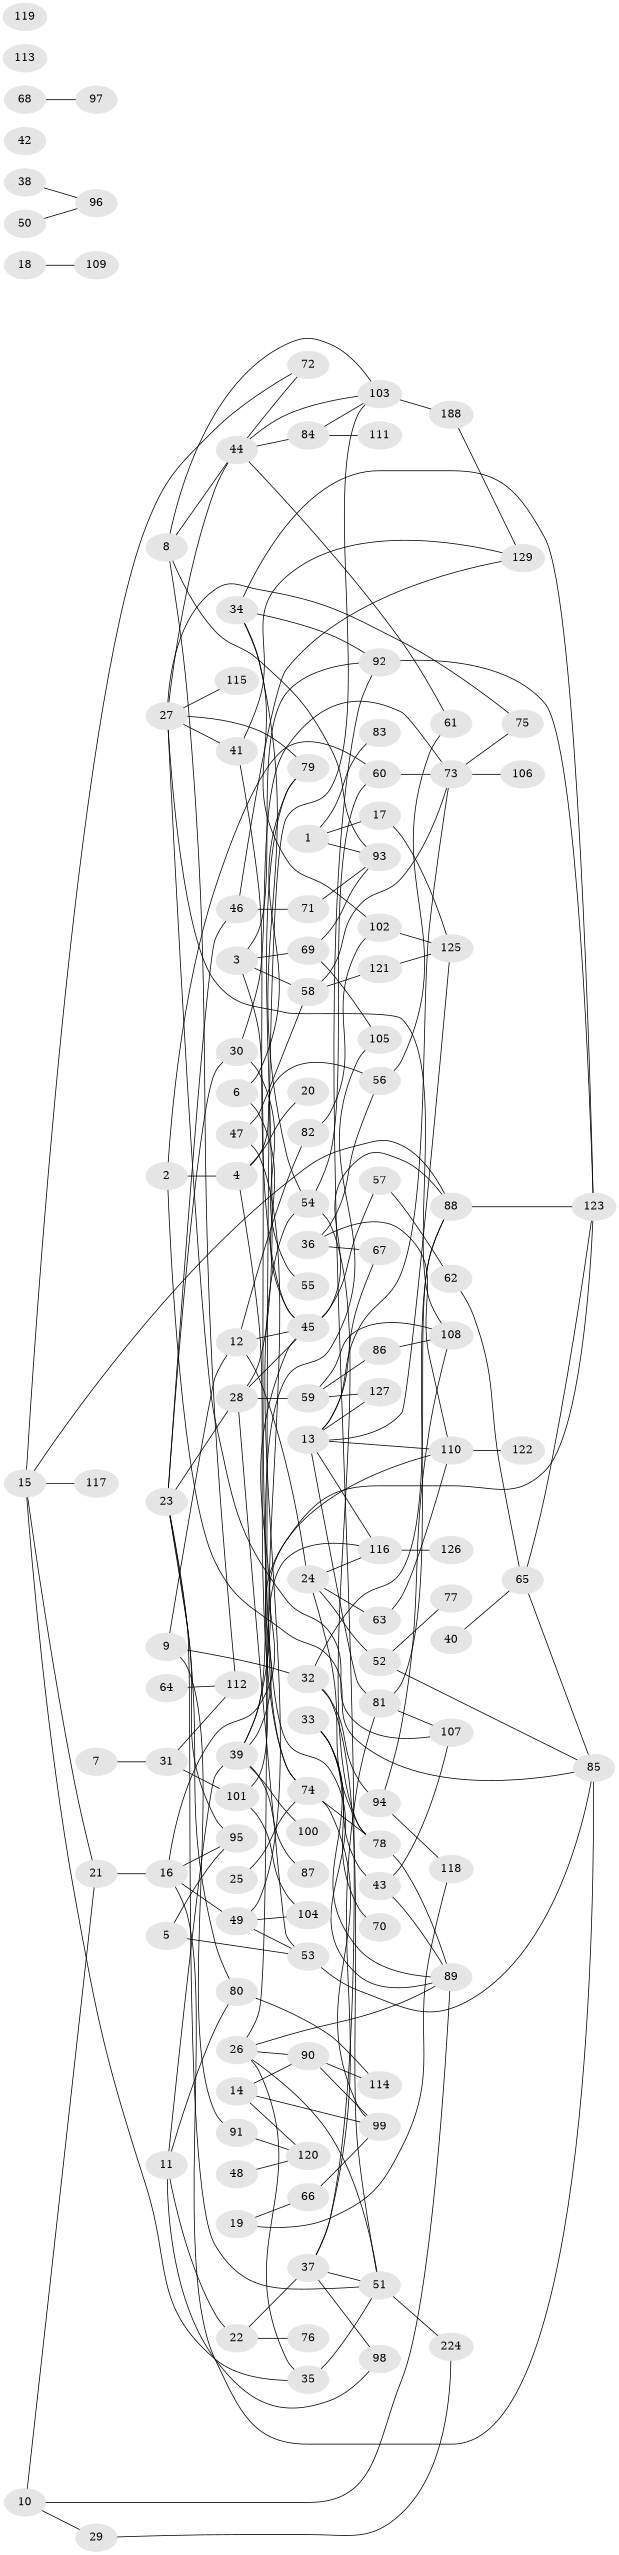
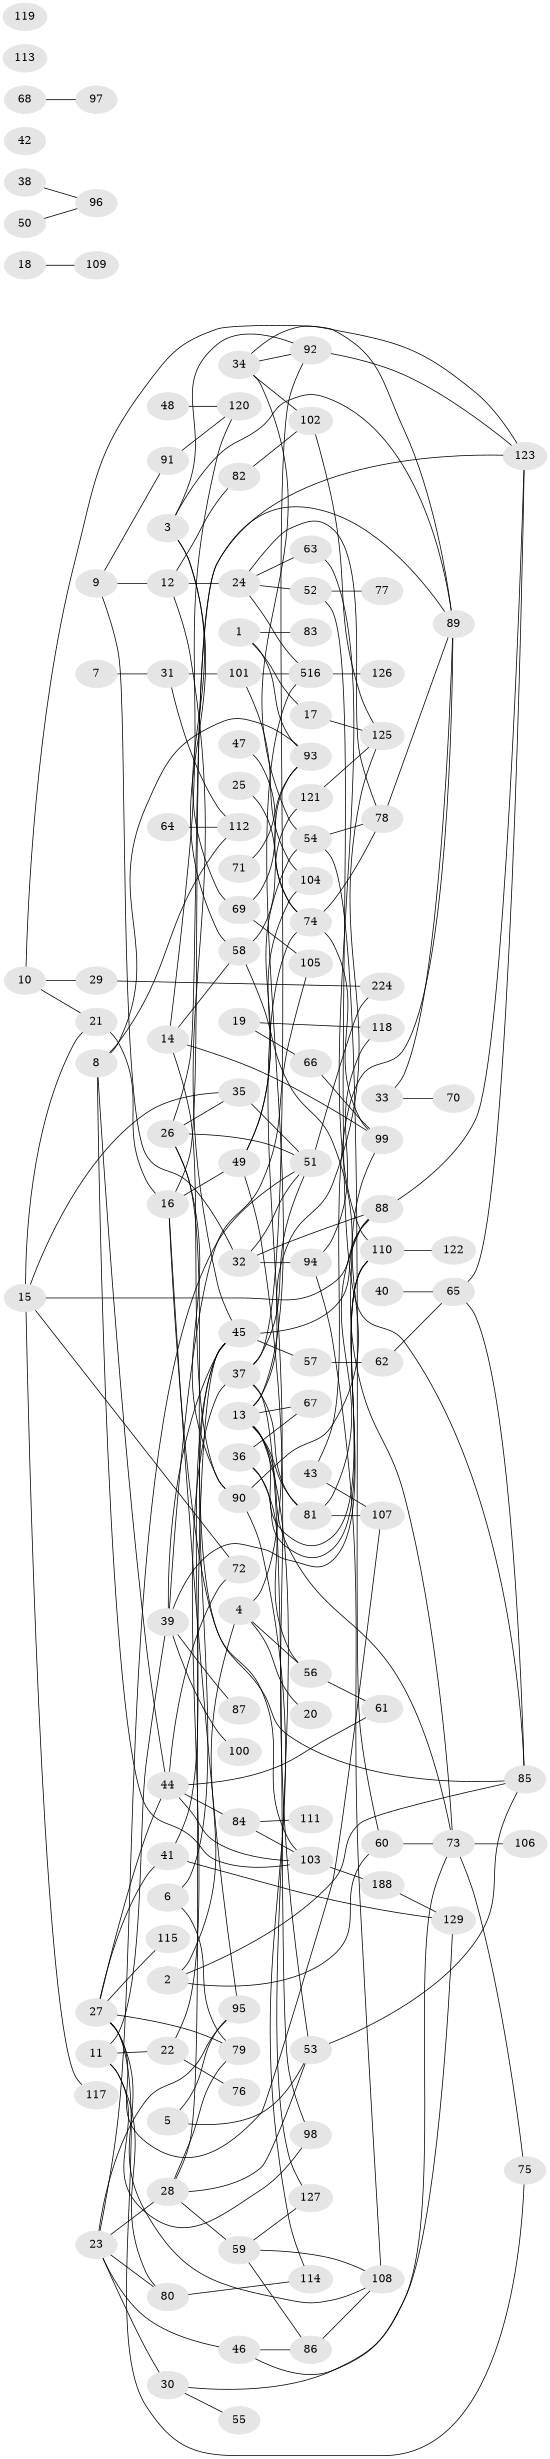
edge "46" -- "71": now "46" -- "86"
edge "58" -- "47": now "58" -- "14"
node "116": label "116" -> "516"
edge "33" -- "43": removed
